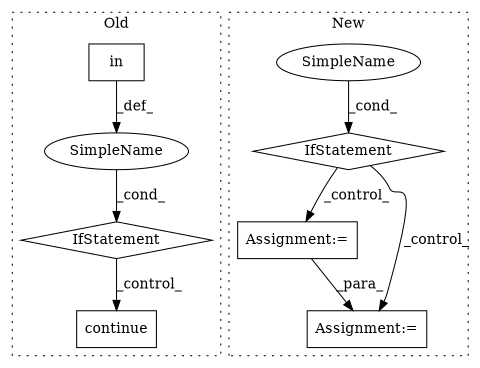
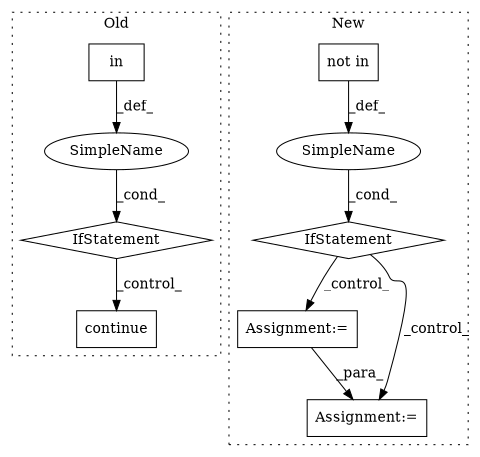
node "not in": added
